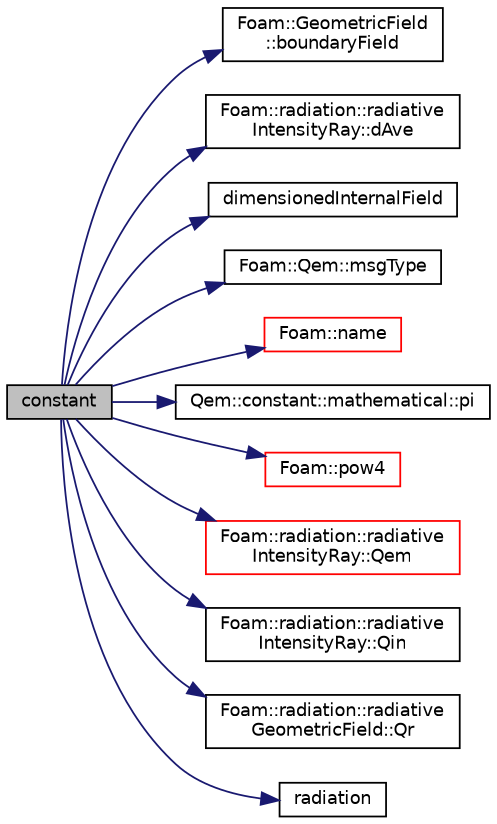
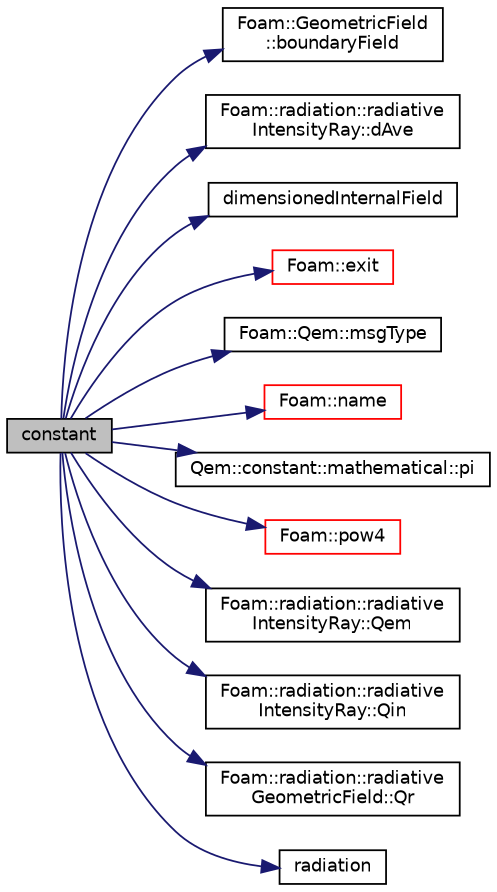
node "Foam::exit": added
node "Foam::radiation::radiative IntensityRay::Qem": color red -> black
